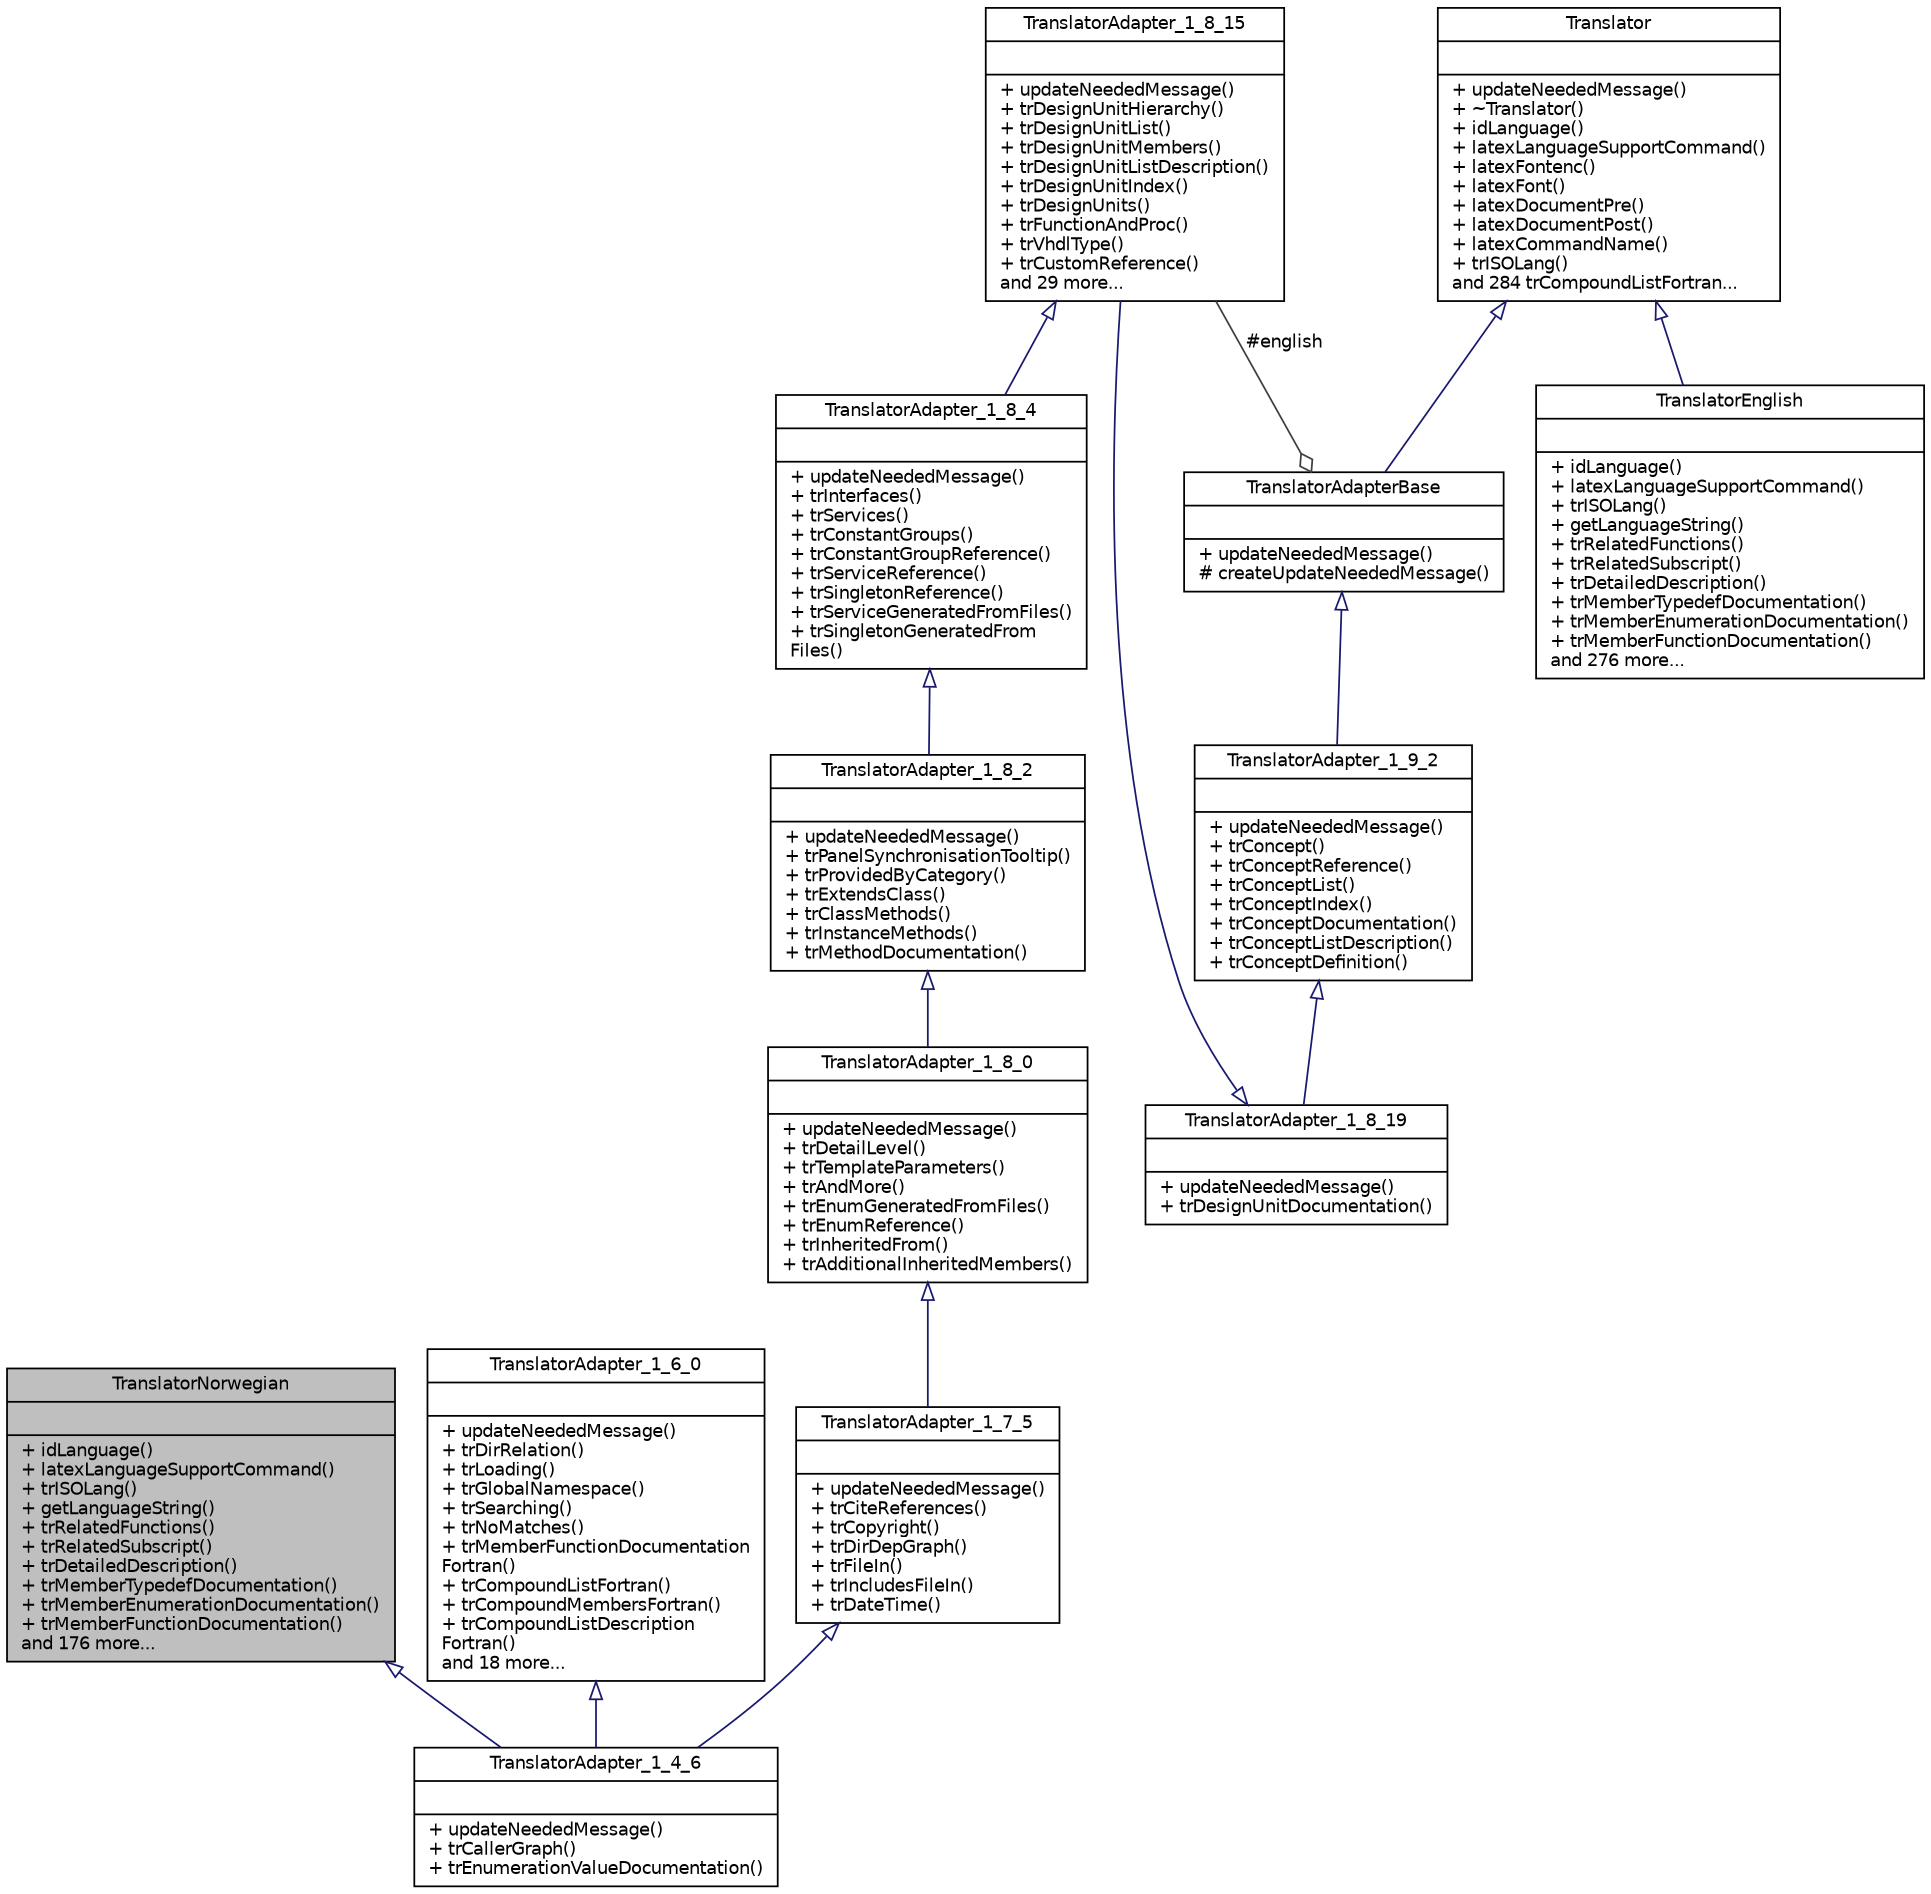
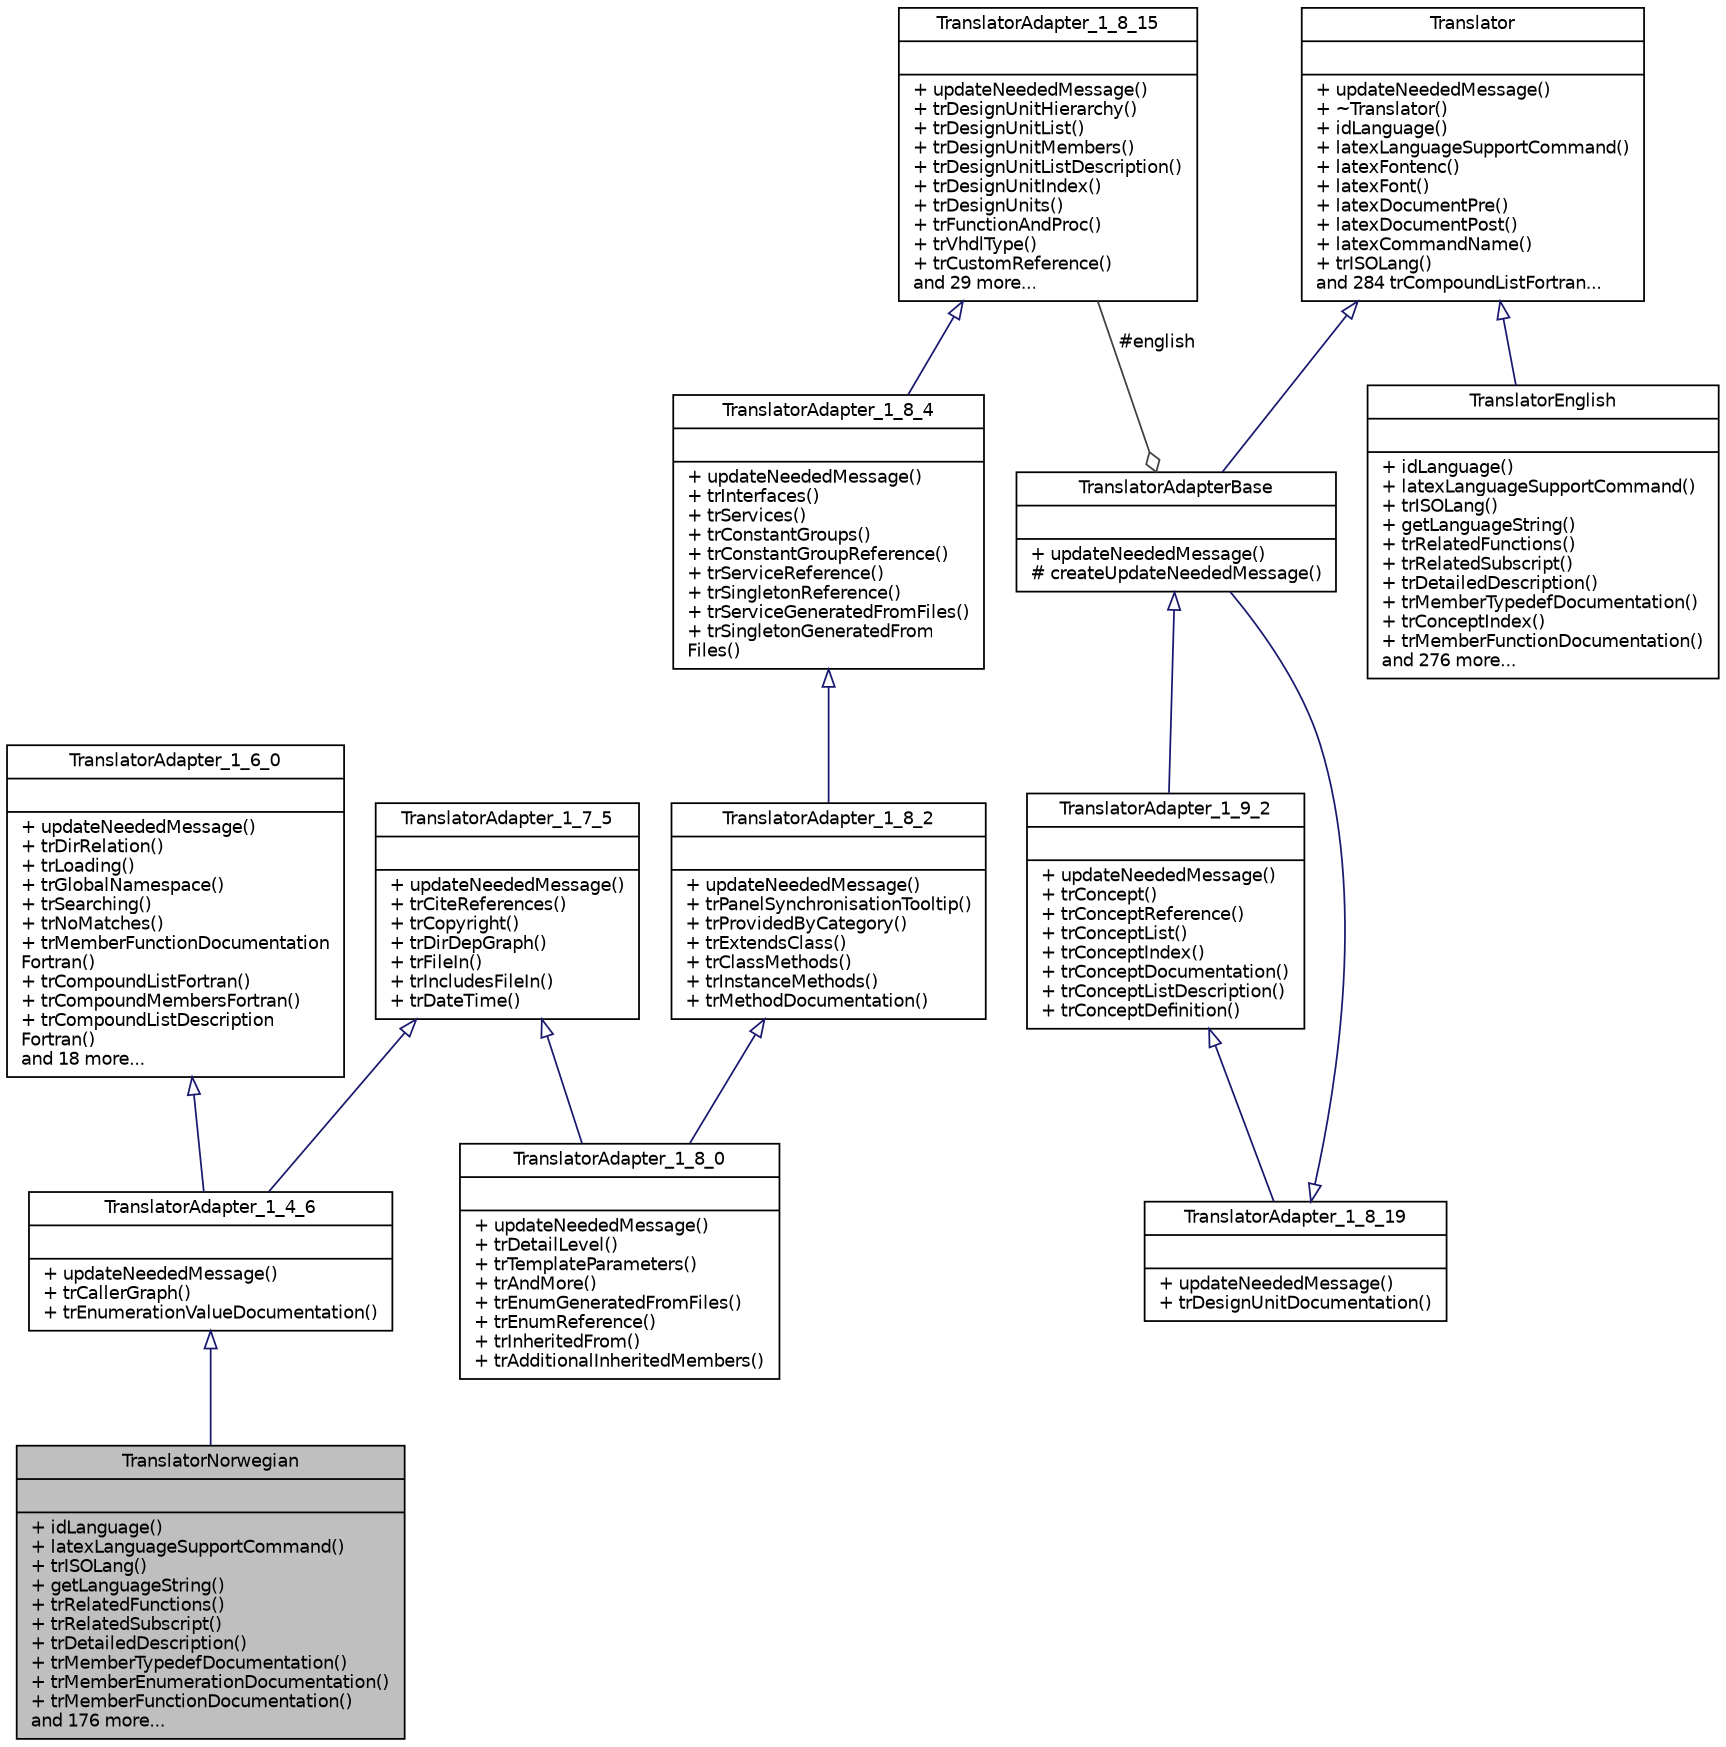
node "TranslatorEnglish": text "+ trMemberEnumerationDocumentation()" -> "+ trConceptIndex()"
edge "TranslatorAdapter_1_8_15" -> "TranslatorAdapter_1_8_19": now "TranslatorAdapterBase" -> "TranslatorAdapter_1_8_19"
edge "TranslatorAdapter_1_7_5" -> "TranslatorAdapter_1_8_0": reversed
edge "TranslatorAdapter_1_4_6" -> "TranslatorNorwegian": reversed
